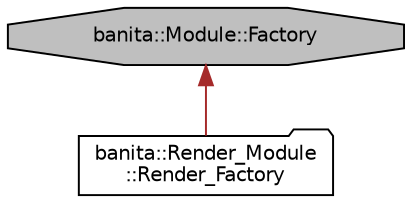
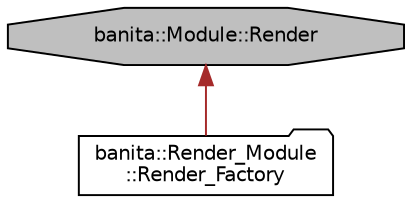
node "banita::Module::Factory": label "banita::Module::Factory" -> "banita::Module::Render"
